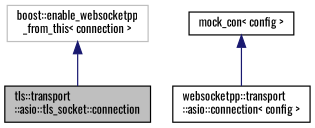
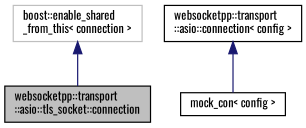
node "boost::enable_websocketpp _from_this< connection >": label "boost::enable_websocketpp _from_this< connection >" -> "boost::enable_shared _from_this< connection >"
edge "websocketpp::transport ::asio::connection< config >" -> "mock_con< config >": reversed
node "tls::transport ::asio::tls_socket::connection": label "tls::transport ::asio::tls_socket::connection" -> "websocketpp::transport ::asio::tls_socket::connection"
